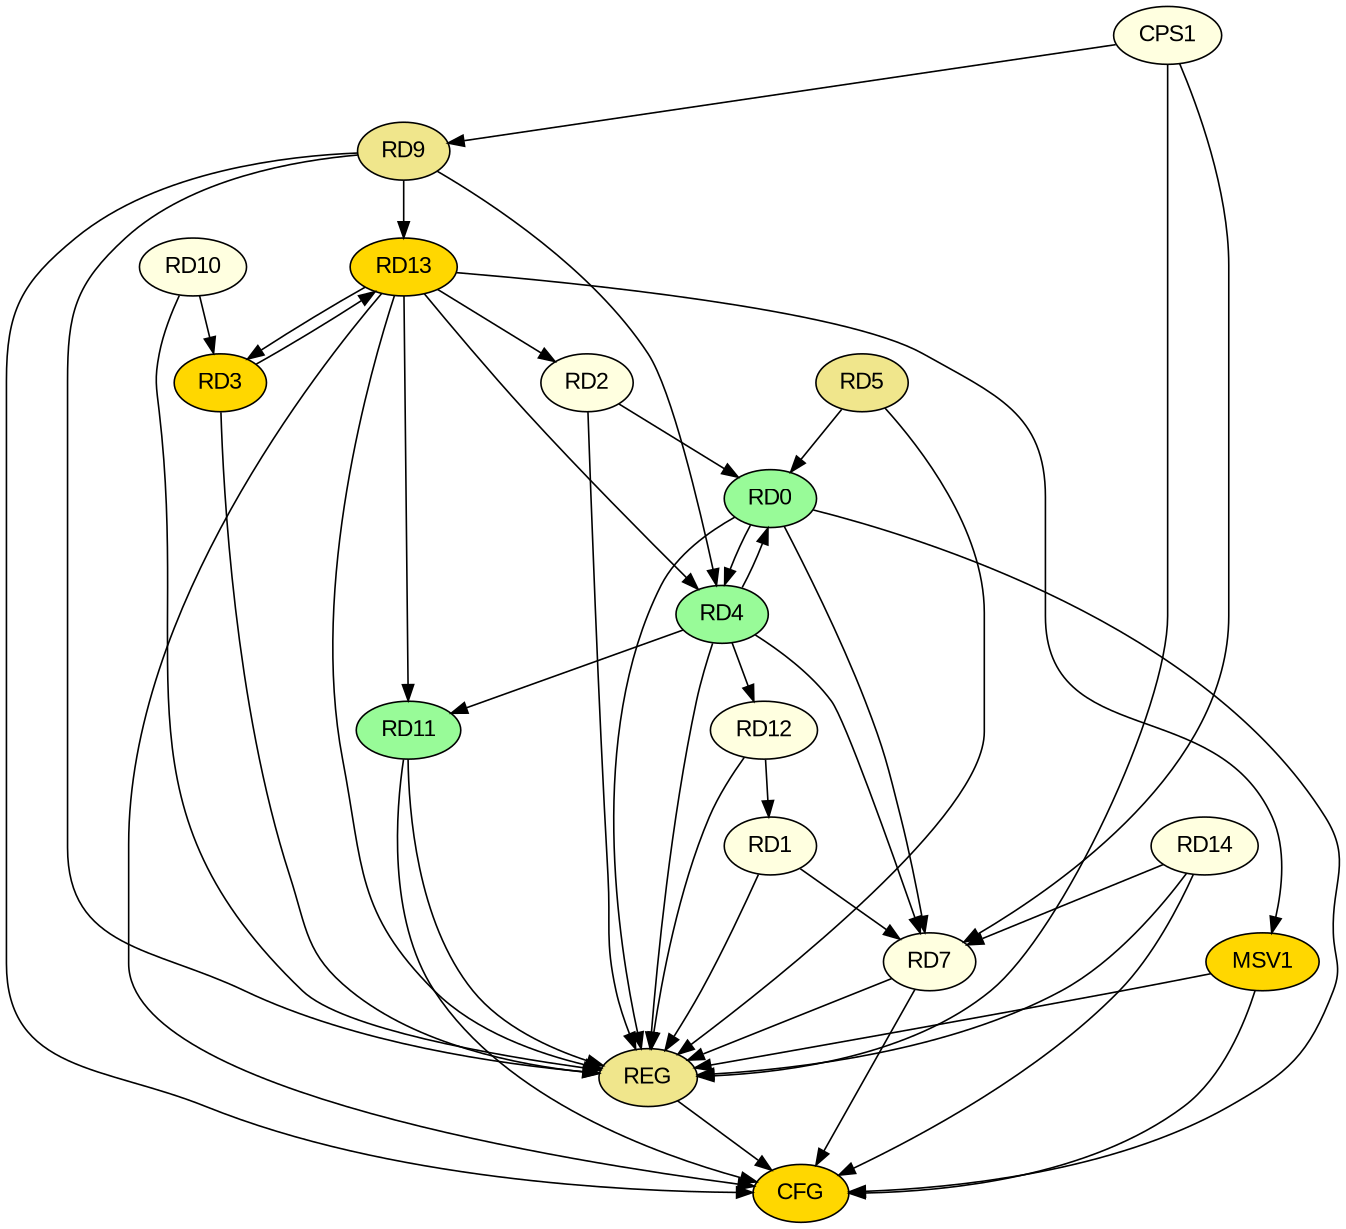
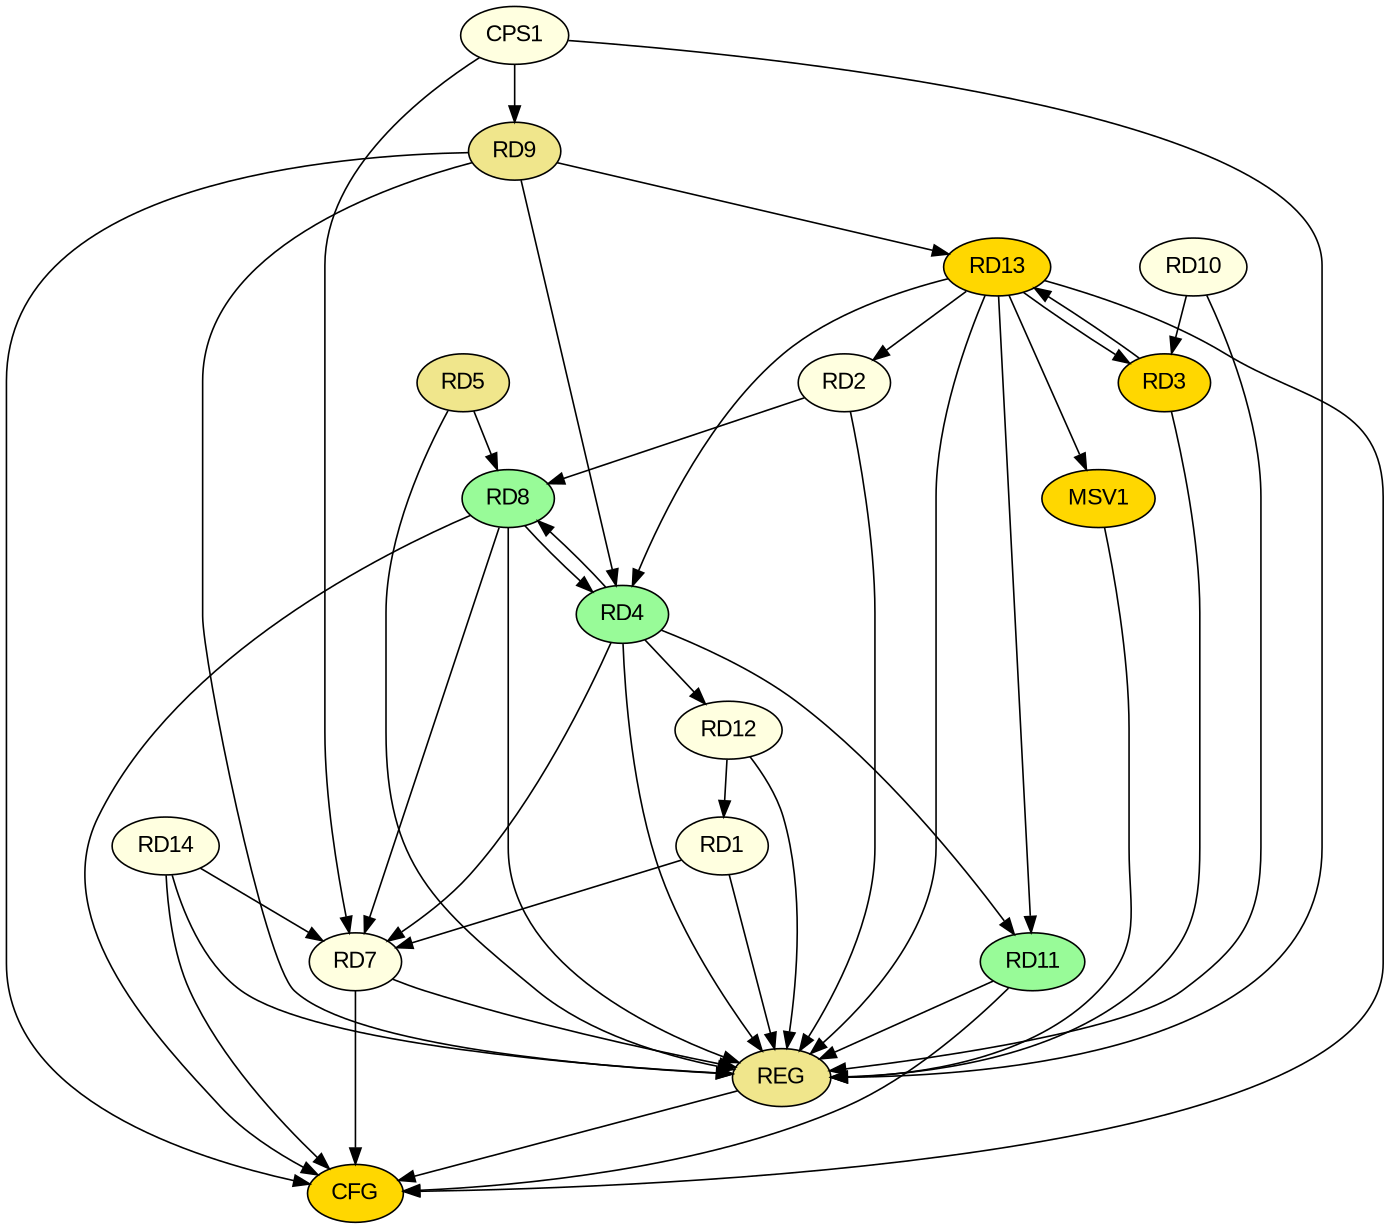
node "RD0": label "RD0" -> "RD8"
edge "MSV1" -> "CFG": removed
